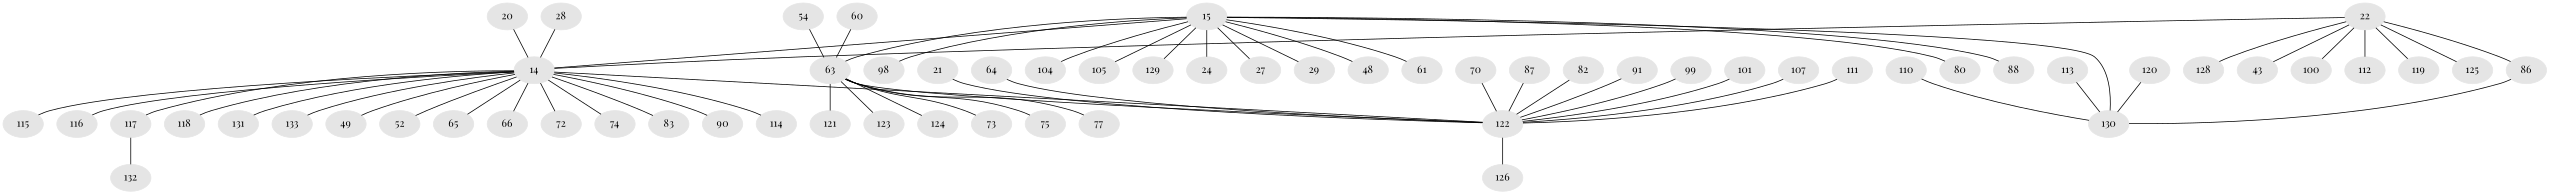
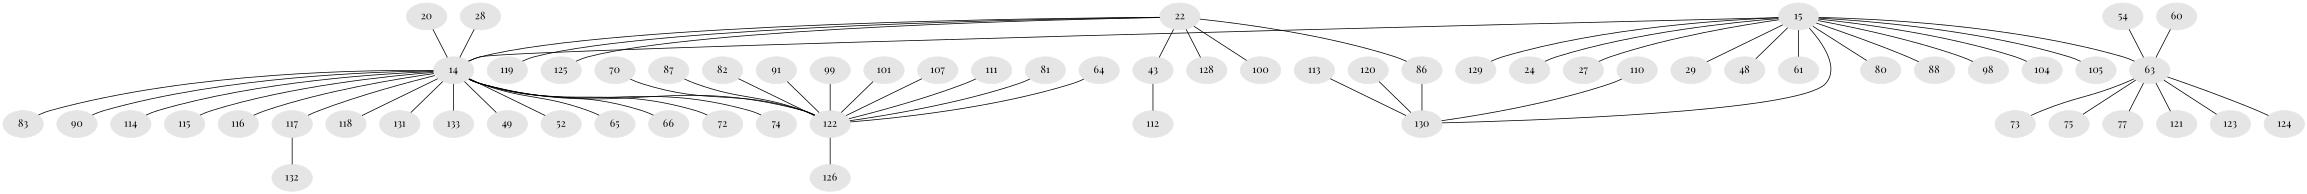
edge "22" -- "112": now "43" -- "112"
node "21": label "21" -> "81"
edge "63" -- "122": removed
